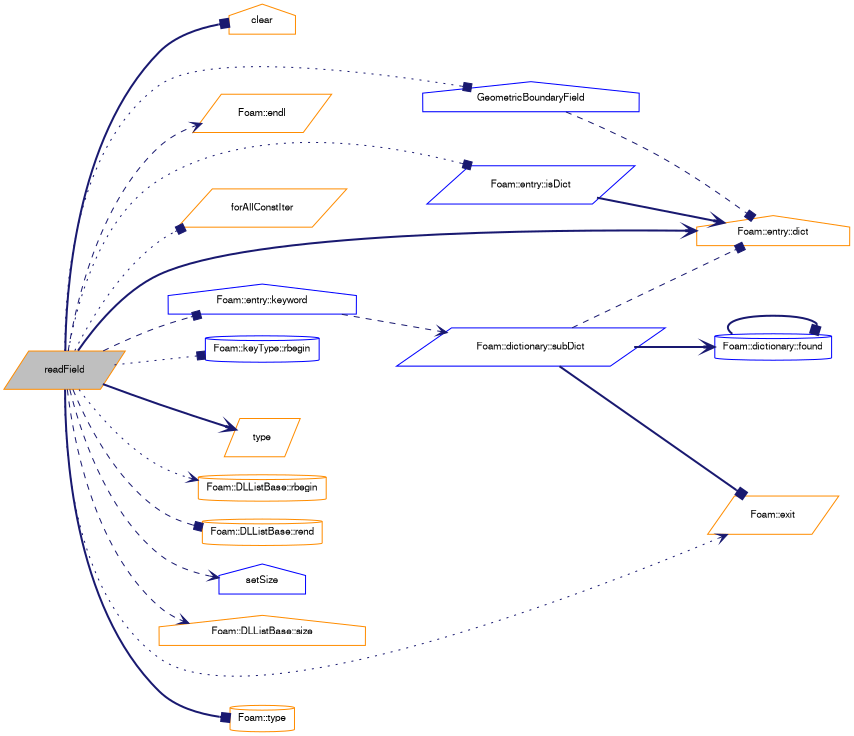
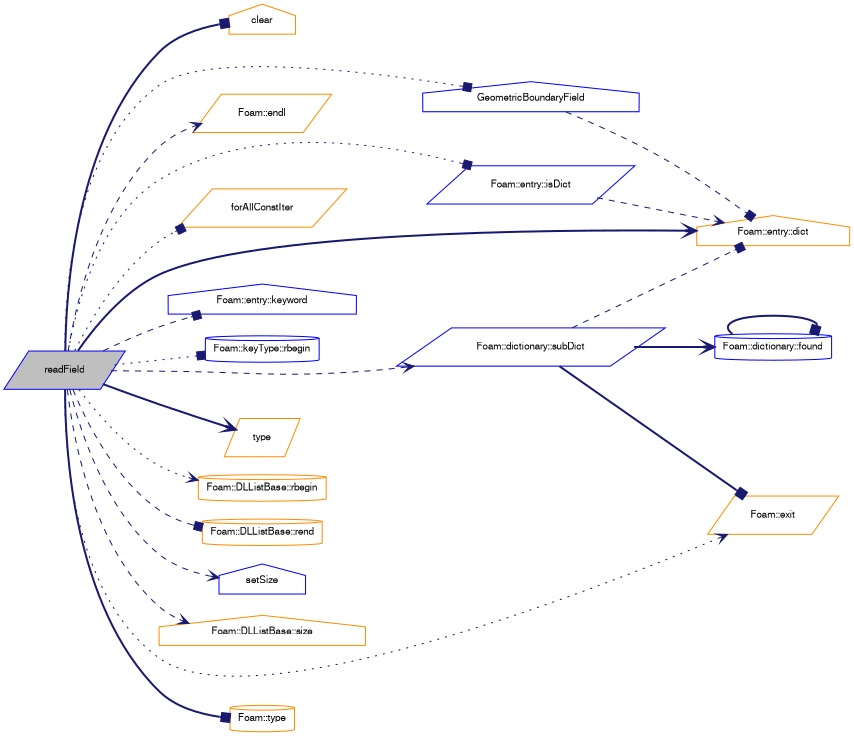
edge "Foam::entry::isDict" -> "Foam::entry::dict": style bold -> dashed
edge "Foam::entry::keyword" -> "Foam::dictionary::subDict": now "readField" -> "Foam::dictionary::subDict"
node "readField": color darkorange -> blue
